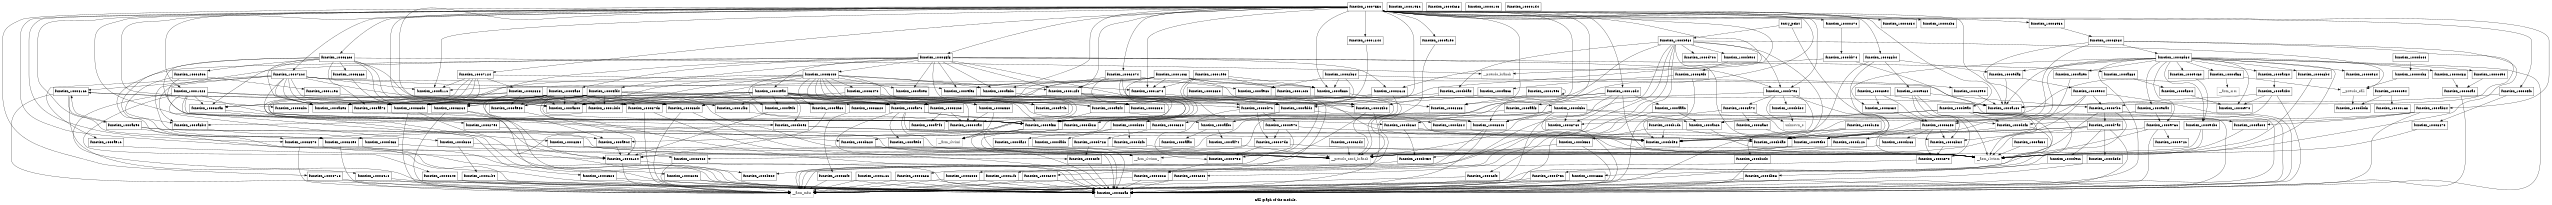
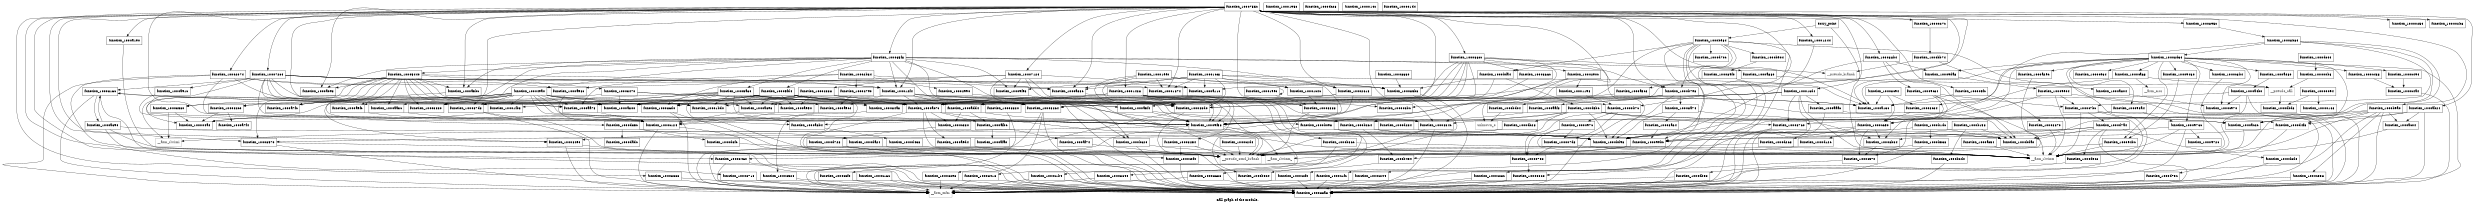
edge "function_1000755c" -> "function_1000a0e8": added
edge "function_100084a8" -> "function_100027e0": now "function_10002b34" -> "function_100027e0"
